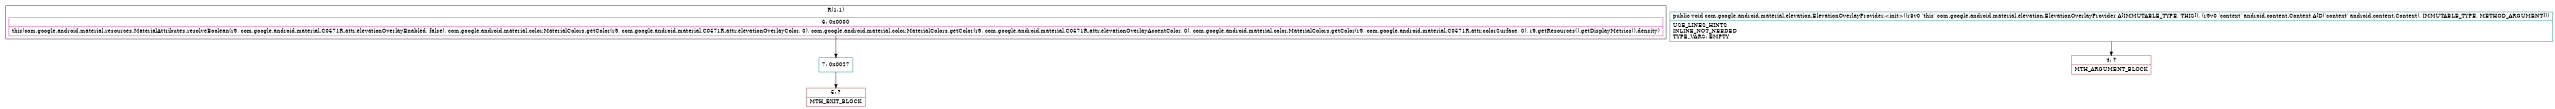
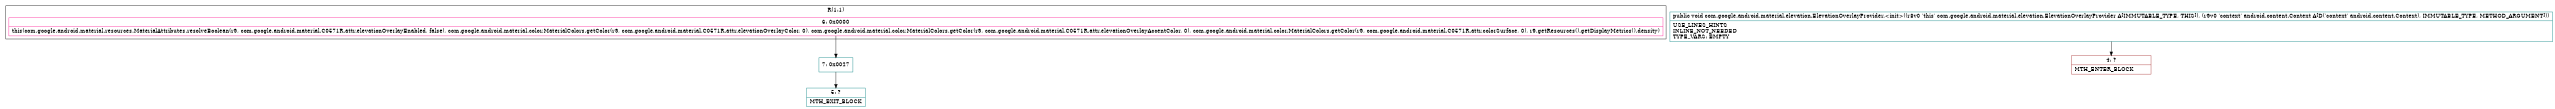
node "4: ?": text "MTH_ARGUMENT_BLOCK" -> "MTH_ENTER_BLOCK"
node "5: ?": color brown -> teal
